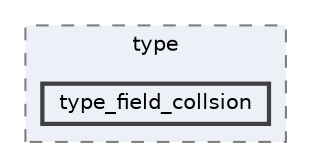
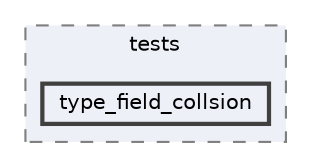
cluster "type": label "type" -> "tests"
